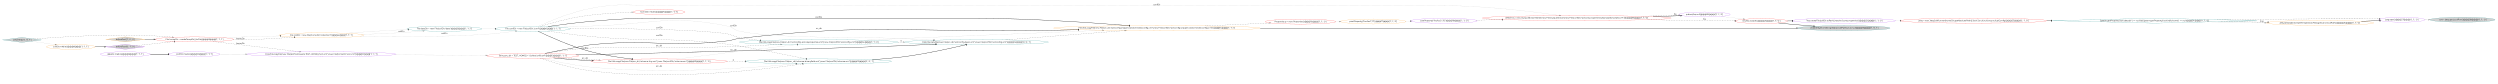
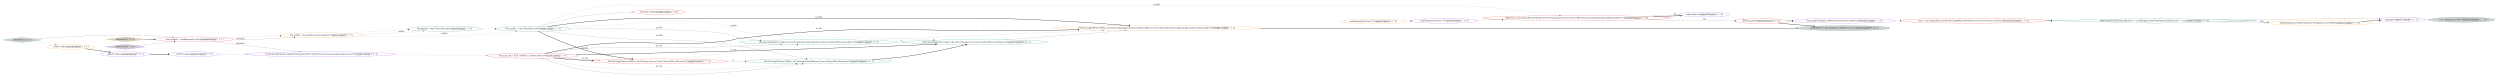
node "Properties p = new Properties()@@@16@@@['1', '1', '0']": removed
edge "collDir.mkdirs()@@@8@@@['1', '1', '1']" -> "beforeTest['0', '1', '0']": now "collDir.mkdirs()@@@8@@@['1', '1', '1']" -> "dataDir.mkdirs()@@@9@@@['1', '1', '1']"
